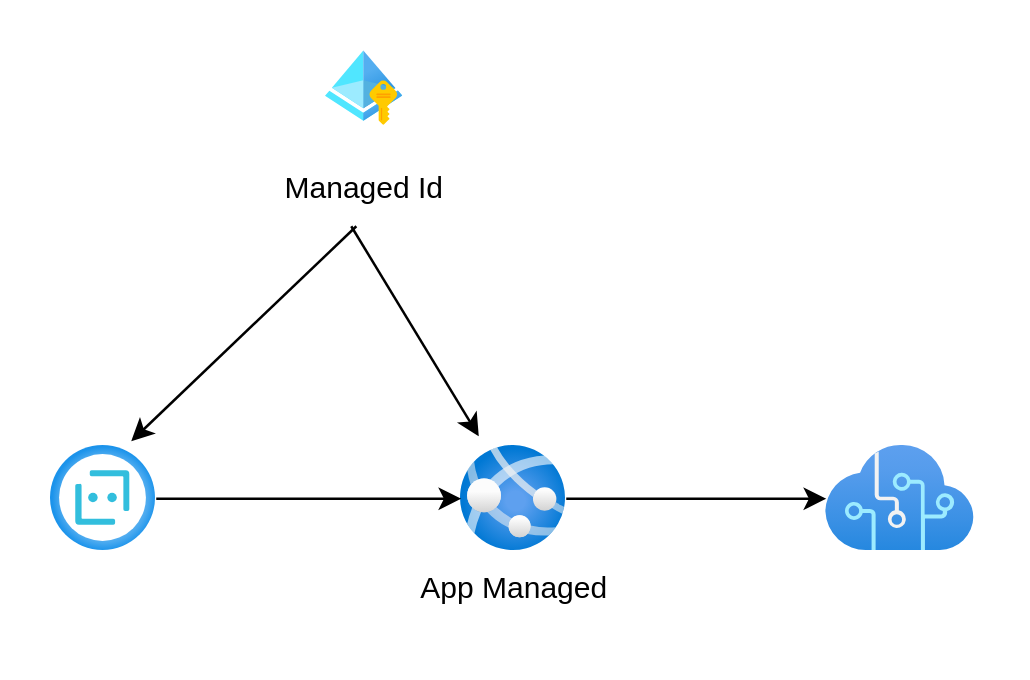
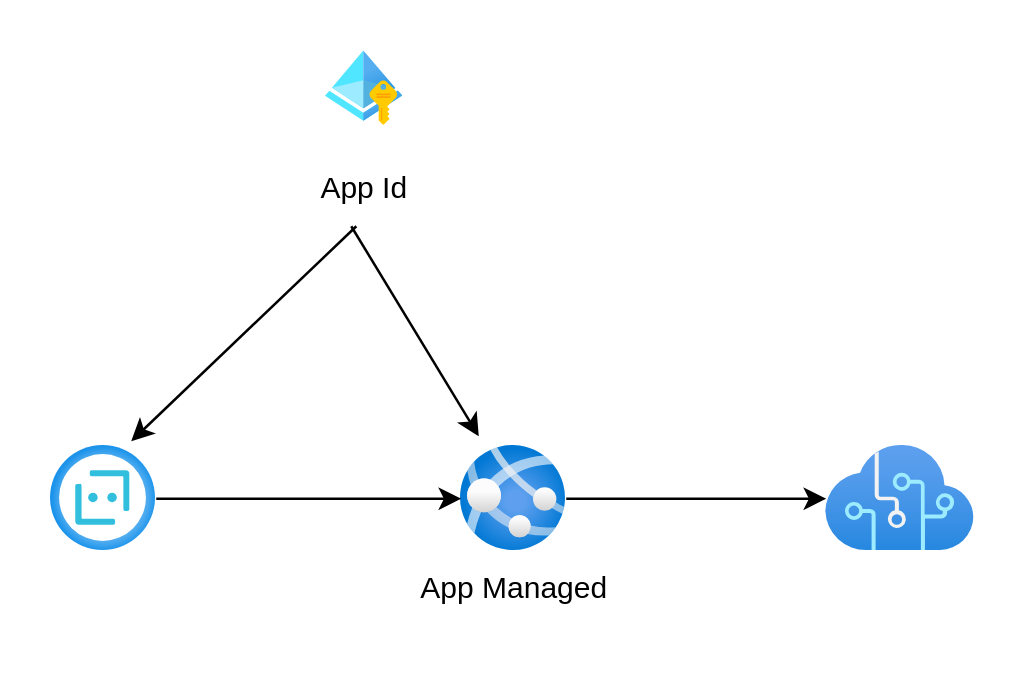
node "Managed Id": label "Managed Id" -> "App Id"
